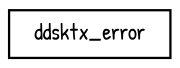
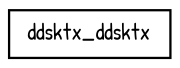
node "ddsktx_error": label "ddsktx_error" -> "ddsktx_ddsktx"
